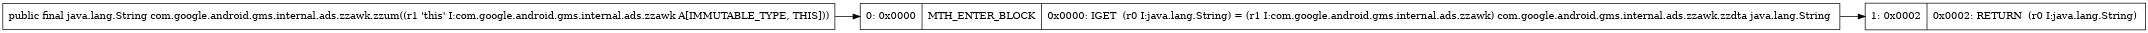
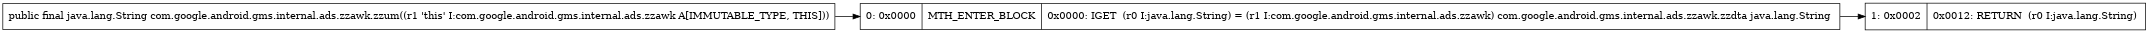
node "1: 0x0002": text "0x0002: RETURN  (r0 I:java.lang.String)" -> "0x0012: RETURN  (r0 I:java.lang.String)"
